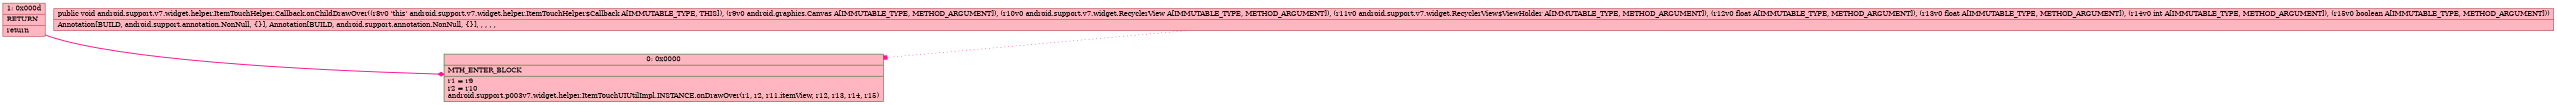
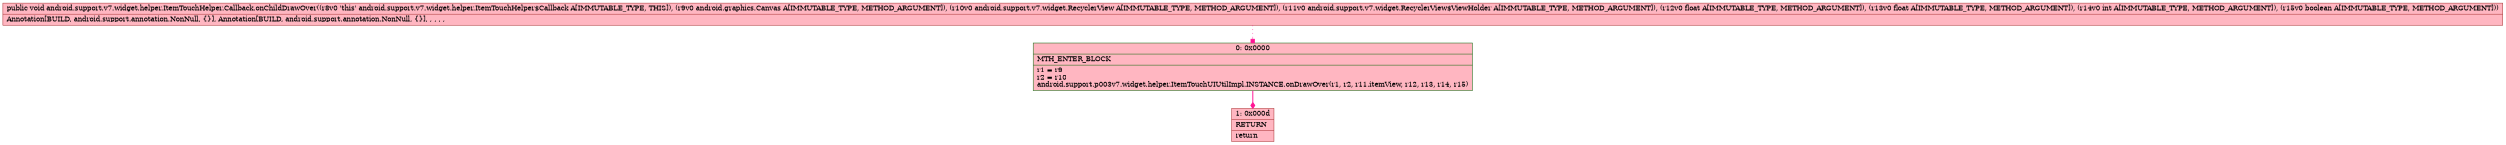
edge "1: 0x000d" -> "0: 0x0000": reversed
